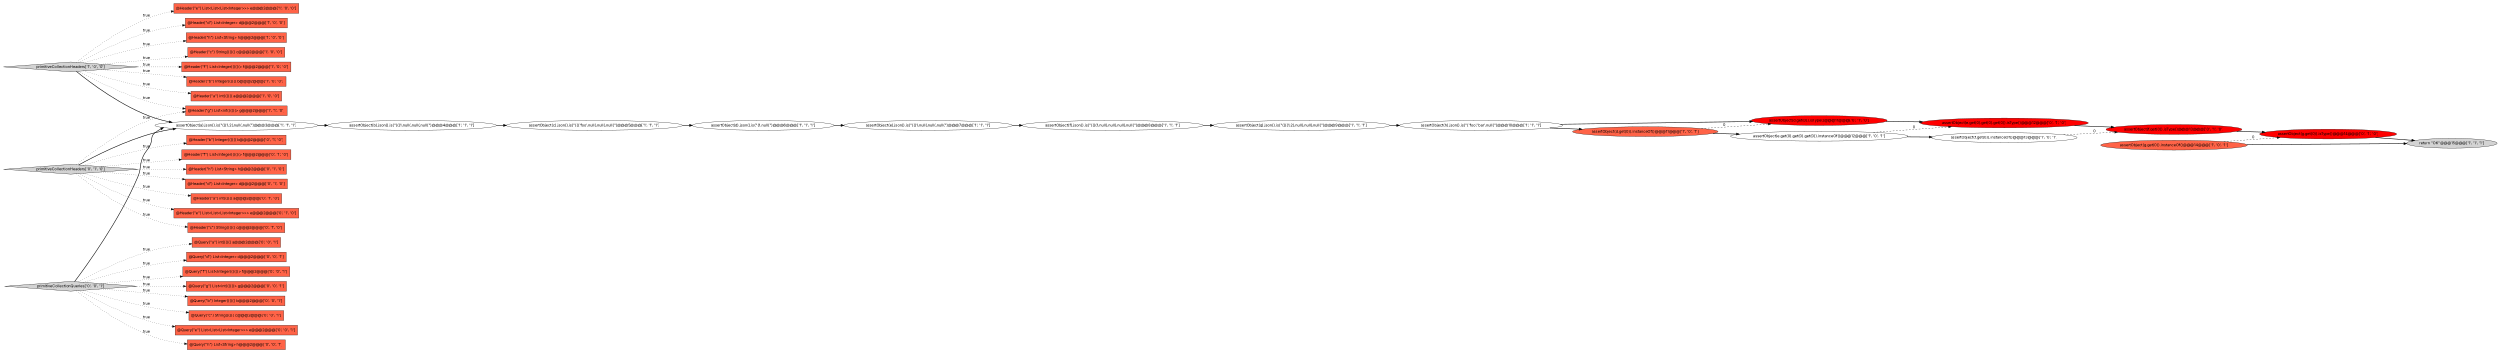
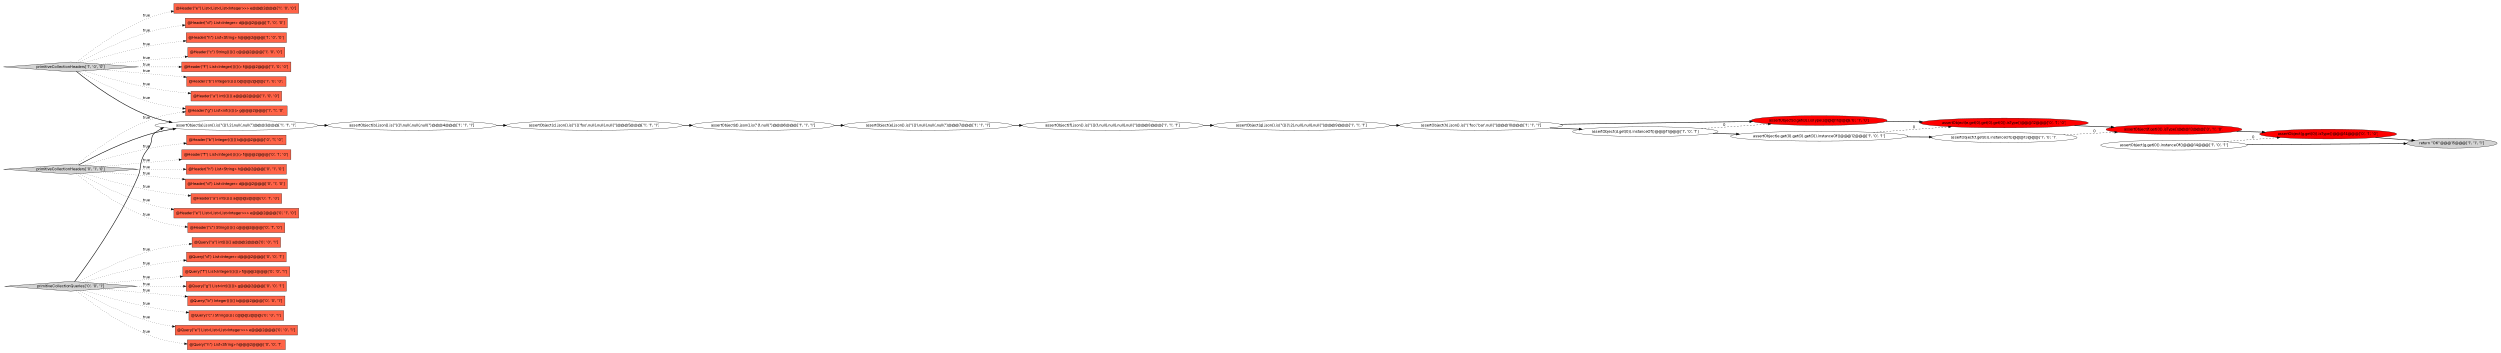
node "assertObject(d.get(0)).instanceOf()@@@11@@@['1', '0', '1']": fillcolor tomato -> white
node "assertObject(g.get(0)).instanceOf()@@@14@@@['1', '0', '1']": fillcolor tomato -> white
